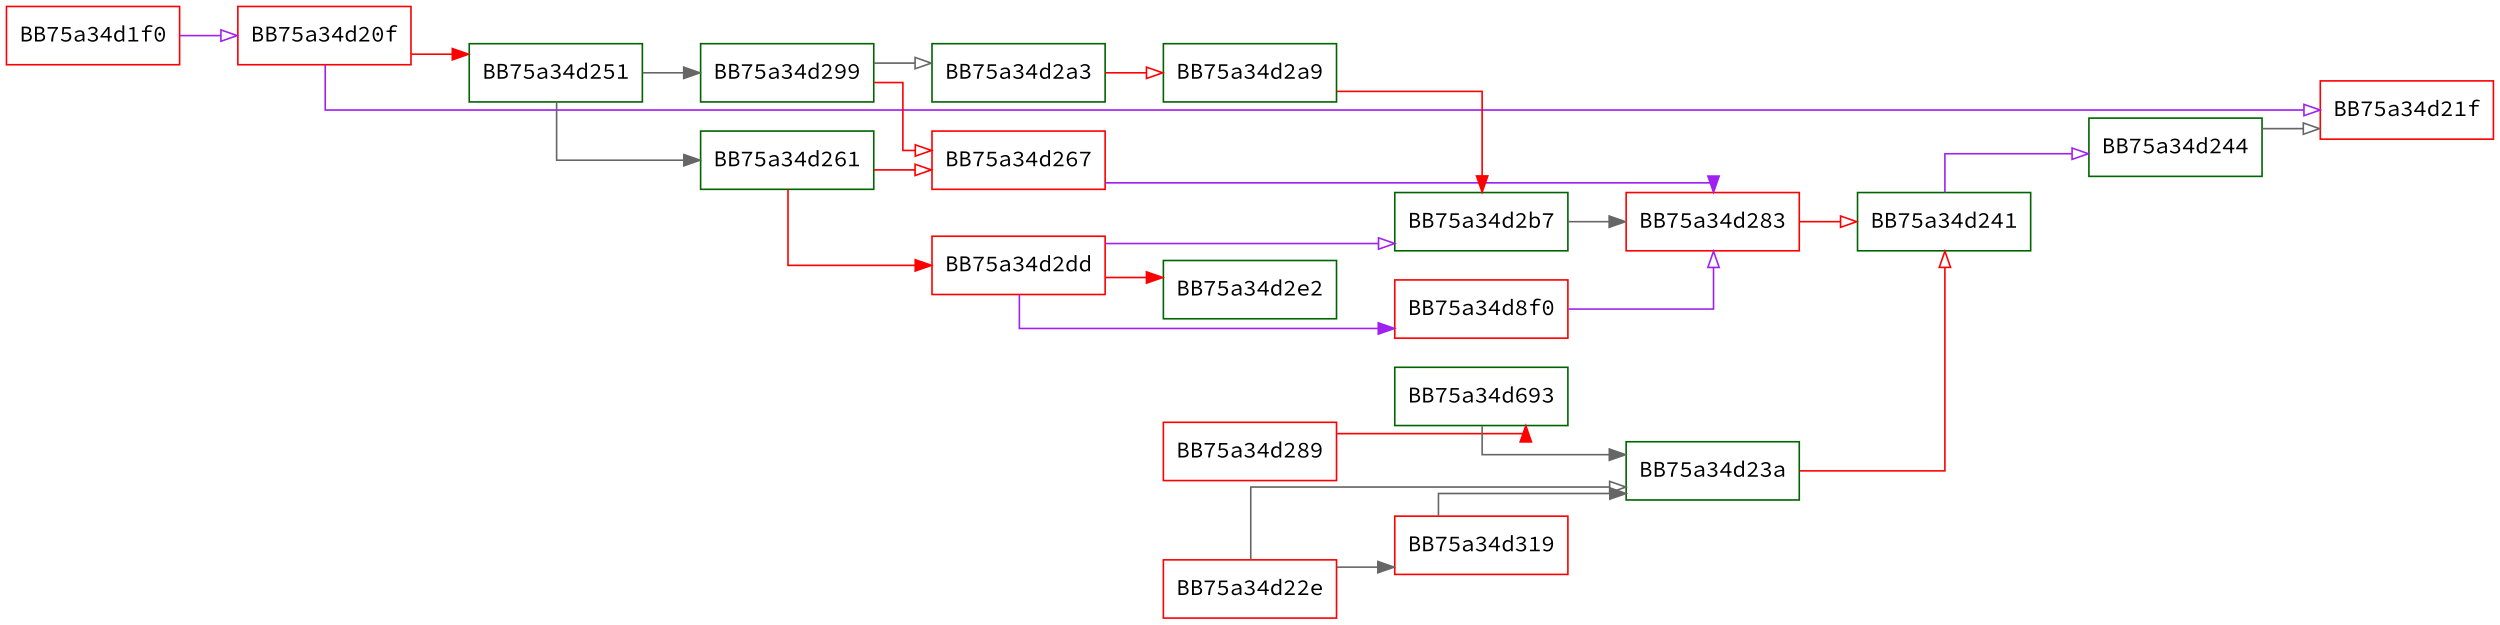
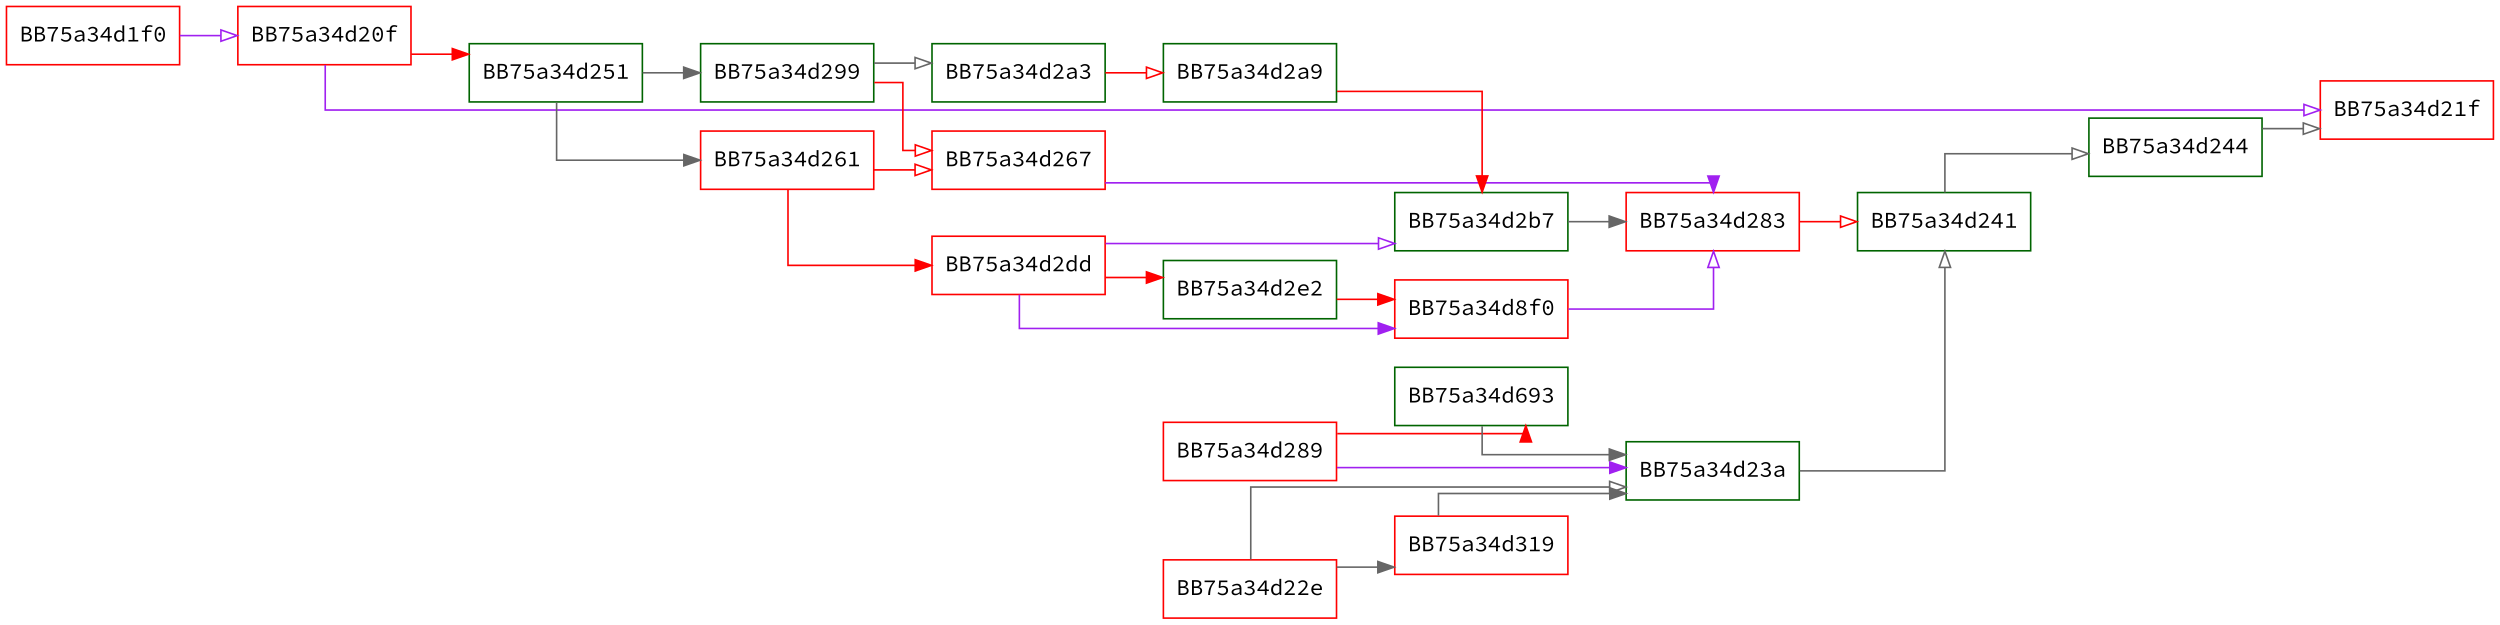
edge "BB75a34d241" -> "BB75a34d244": color purple -> gray40
node "BB75a34d261": color darkgreen -> red
edge "BB75a34d2e2" -> "BB75a34d8f0": added
edge "BB75a34d23a" -> "BB75a34d241": color red -> gray40
edge "BB75a34d289" -> "BB75a34d23a": added
